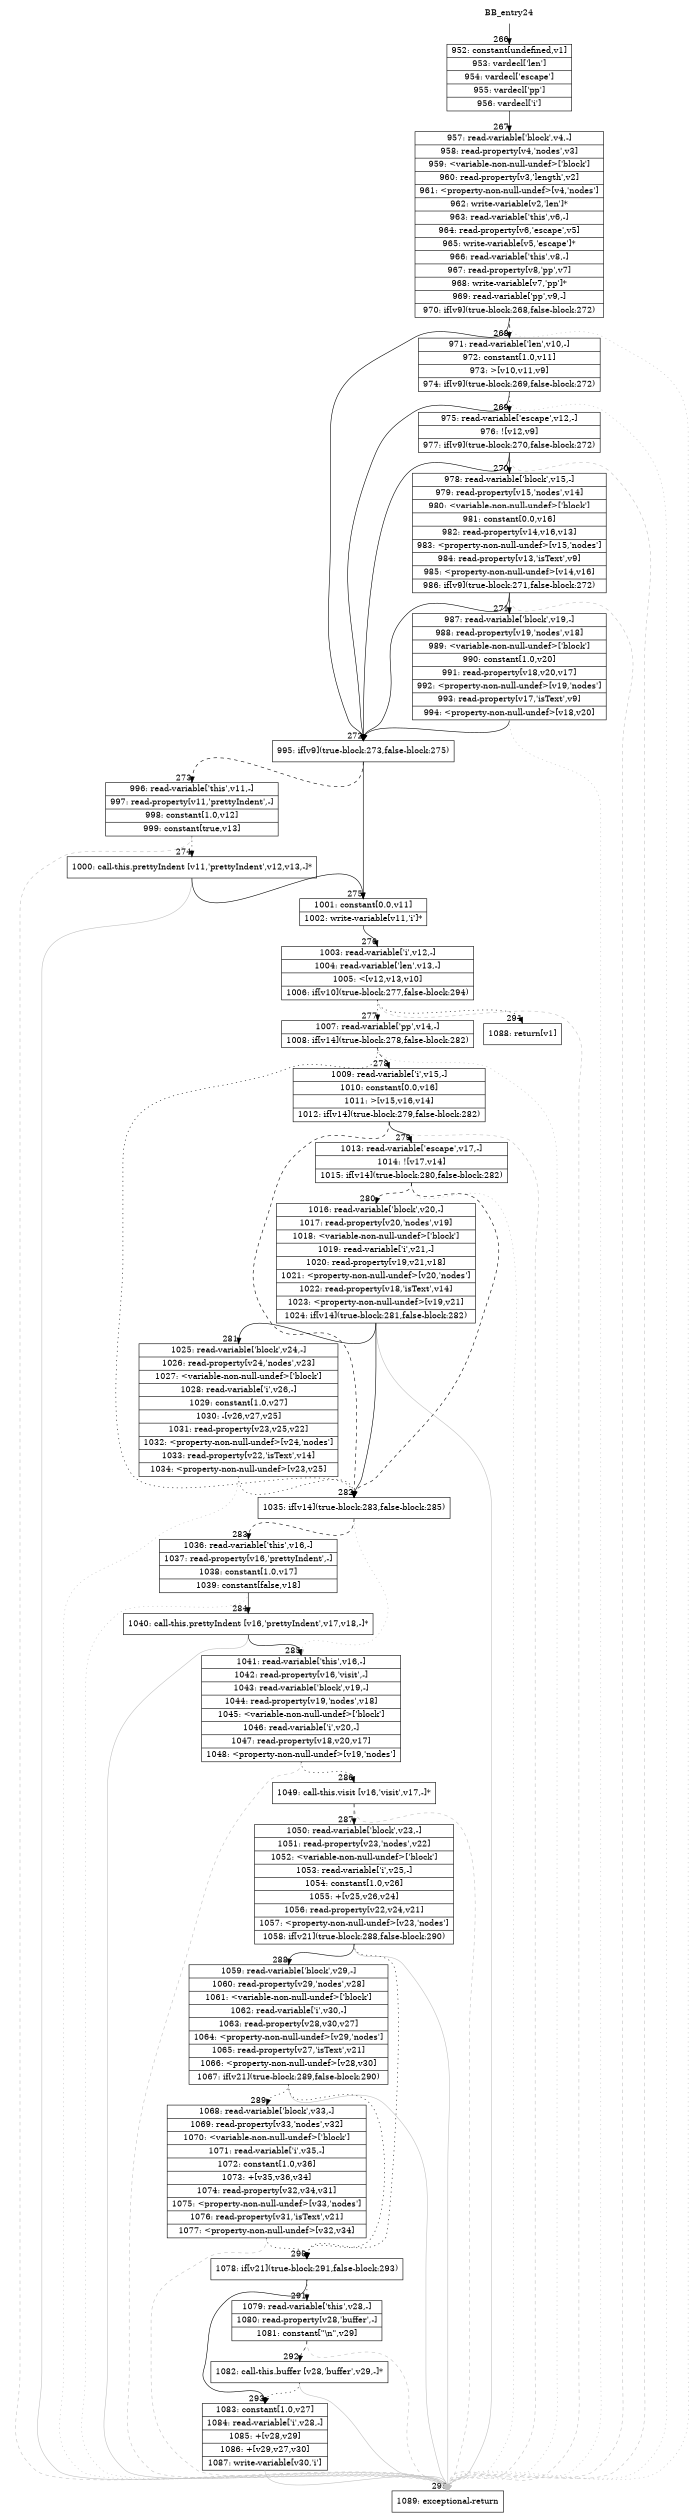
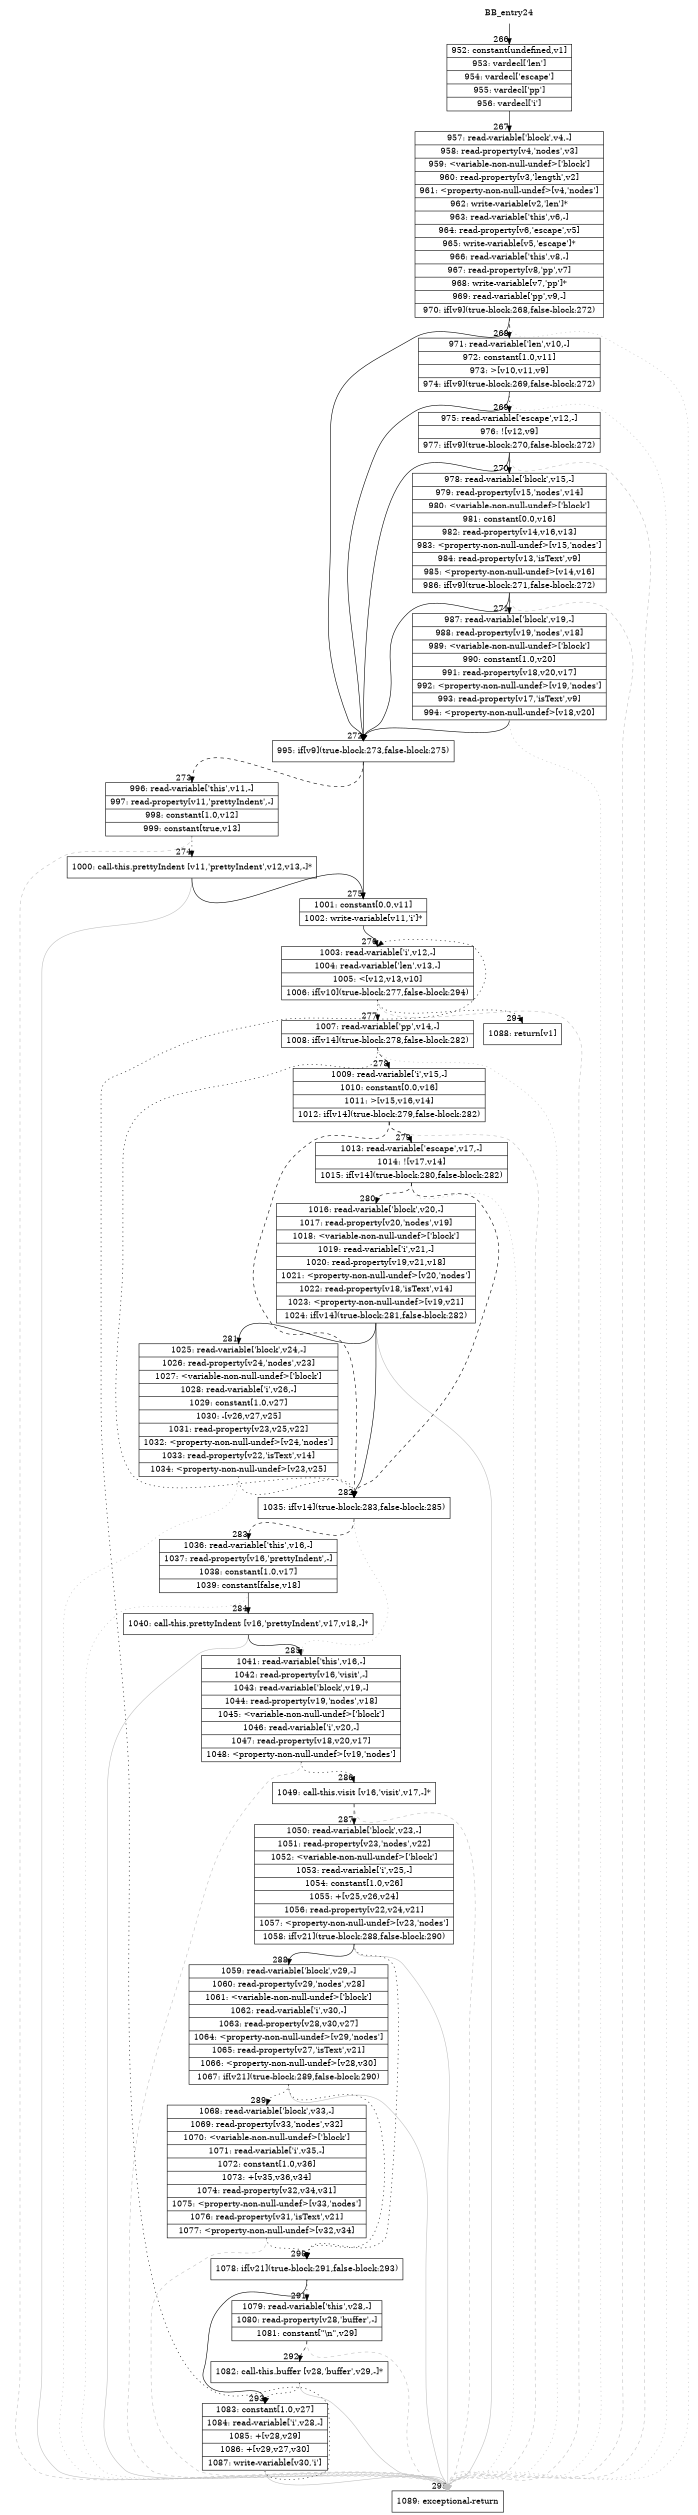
edge "1009: read-variable['i',v15,-]" -> "1013: read-variable['escape',v17,-]": style solid -> dashed
edge "1083: constant[1.0,v27]" -> "1003: read-variable['i',v12,-]": added
